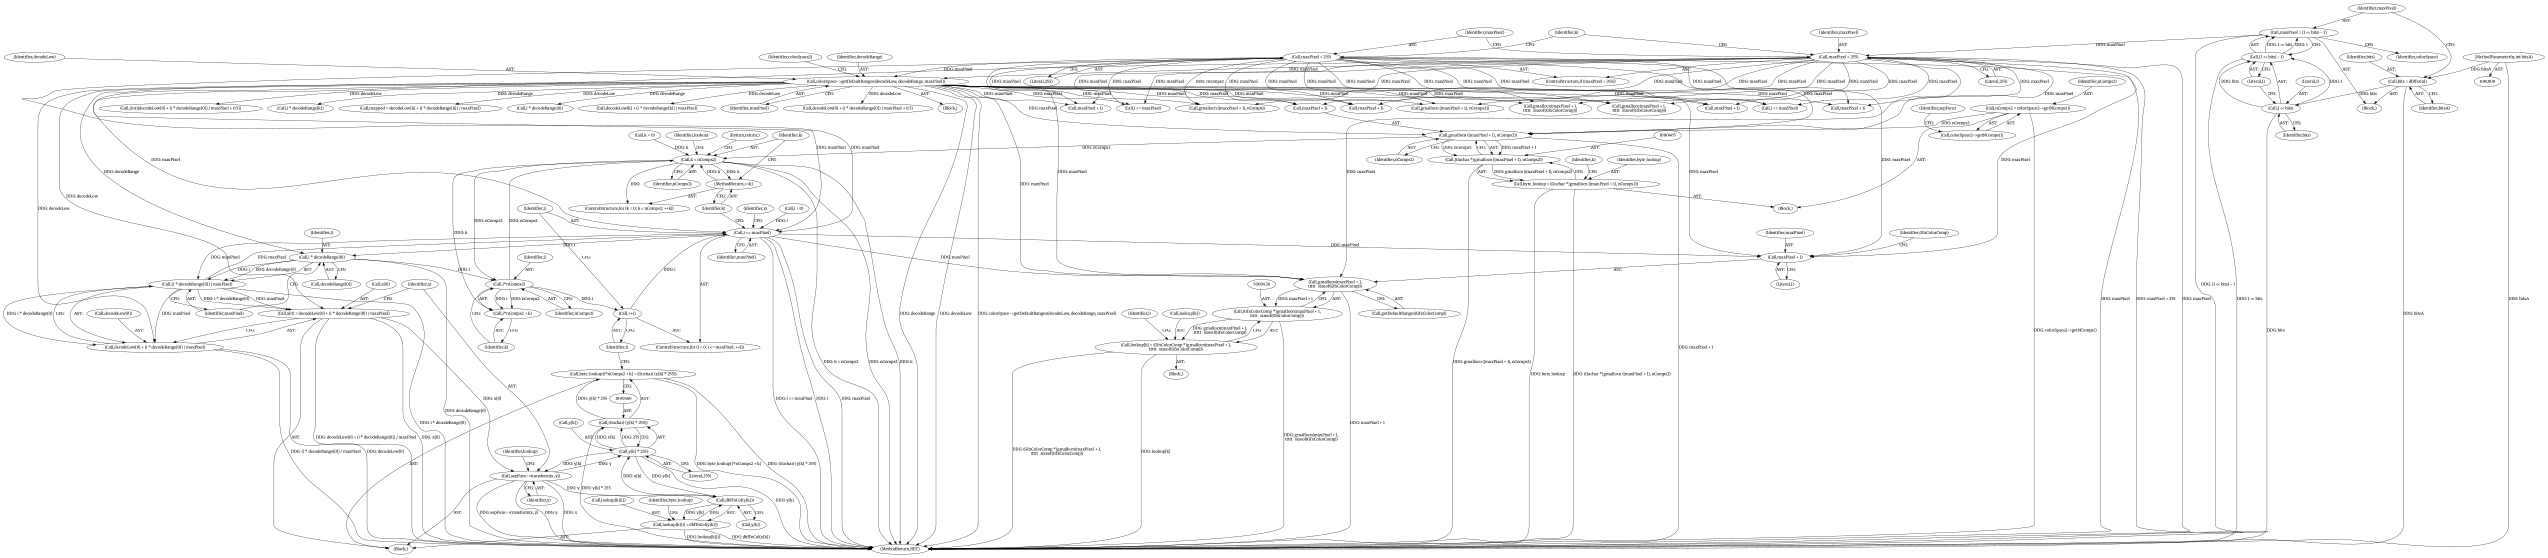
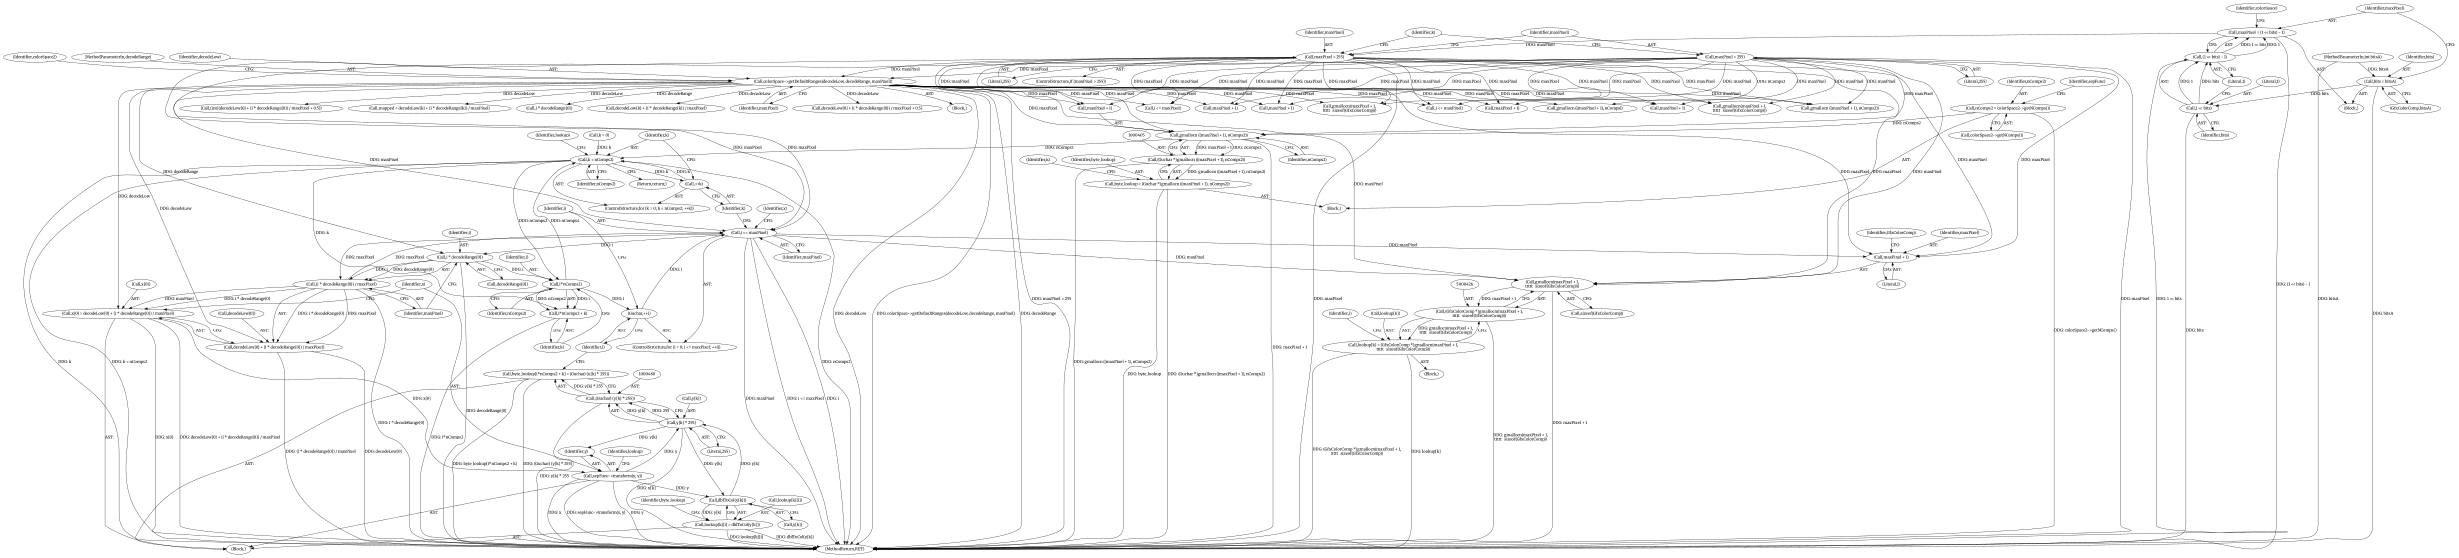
edge "(Call,maxPixel = (1 << bits) - 1)" -> "(Identifier,colorSpace)": reversed
node "(Identifier,decodeRange)": label "(Identifier,decodeRange)" -> "(MethodParameterIn,decodeRange)"
edge "(Call,maxPixel > 255)" -> "(Call,gmallocn ((maxPixel + 1), nComps))": removed, label "DDG: maxPixel"
edge "(Call,maxPixel = 255)" -> "(ControlStructure,if (maxPixel > 255))": removed, label "AST:"
node "(Call,bits = dblToCol)": label "(Call,bits = dblToCol)" -> "(Call,bits = bitsA)"
node "1000100": removed
node "(Call,i * decodeRange[k])": removed
node "(Identifier,bitsA)": label "(Identifier,bitsA)" -> "(GfxColorComp,bitsA)"
edge "(Call,nComps2 = colorSpace2->getNComps())" -> "(Call,colorSpace2->getNComps())": label "AST: " -> "CFG: "
edge "(Identifier,sepFunc)" -> "(Call,colorSpace2->getNComps())": now "(Identifier,sepFunc)" -> "(Call,nComps2 = colorSpace2->getNComps())"
edge "(Return,return;)" -> "(Call,k < nComps2)": reversed
edge "(Call,k < nComps2)" -> "(ControlStructure,for (k = 0; k < nComps2; ++k))": label "DDG: " -> "AST: "
node "(MethodReturn,++k)": label "(MethodReturn,++k)" -> "(Call,++k)"
node "(Call,i = 0)": removed
edge "(Call,i*nComps2)" -> "(Call,k < nComps2)": label "DDG: nComps2" -> "DDG: nComps4"
edge "(Call,decodeLow[0] + (i * decodeRange[0]) / maxPixel)" -> "(Call,(i * decodeRange[0]) / maxPixel)": removed, label "CFG:"
node "(Call,++i)": label "(Call,++i)" -> "(Guchar,++i)"
node "(Call,getDefaultRanges(GfxColorComp))": label "(Call,getDefaultRanges(GfxColorComp))" -> "(Call,sizeof(GfxColorComp))"
edge "(Call,byte_lookup[i*nComps2 + k] = (Guchar) (y[k] * 255))" -> "1000480": now "(Call,byte_lookup[i*nComps2 + k] = (Guchar) (y[k] * 255))" -> "(Call,(Guchar) (y[k] * 255))"
edge "(Call,y[k] * 255)" -> "(Call,sepFunc->transform(x, y))": now "(Call,y[k] * 255)" -> "(Identifier,y)"
edge "(Call,sepFunc->transform(x, y))" -> "(Identifier,y)": label "CFG: " -> "AST: "
edge "(Call,lookup[k][i] = dblToCol(y[k]))" -> "(Call,dblToCol(y[k]))": label "DDG: " -> "CFG: "
edge "(Call,i*nComps2 + k)" -> "(MethodReturn,RET)": added, label "DDG: i*nComps2"
